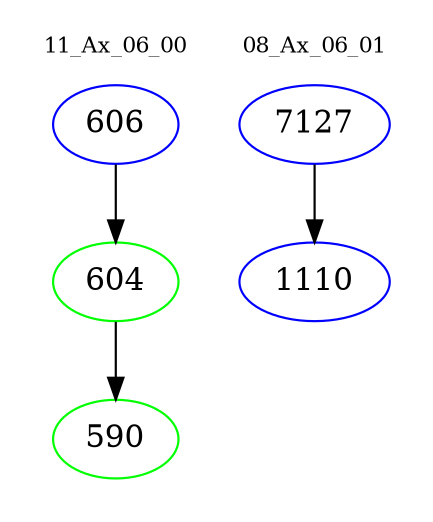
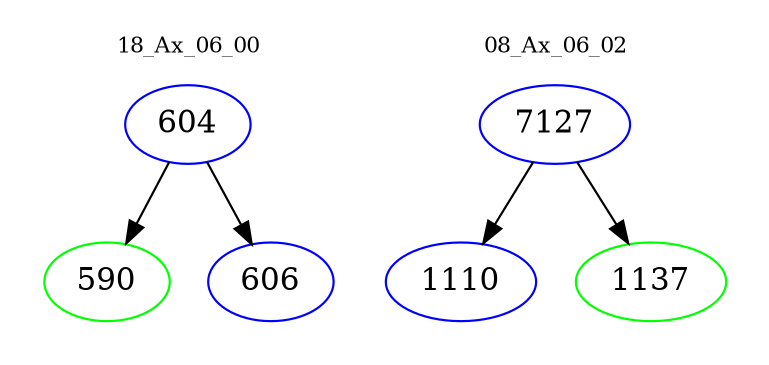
cluster "11_Ax_06_00": label "11_Ax_06_00" -> "18_Ax_06_00"
cluster "08_Ax_06_01": label "08_Ax_06_01" -> "08_Ax_06_02"
edge "606" -> "604": reversed
node "604": color green -> blue
node "1137": added
